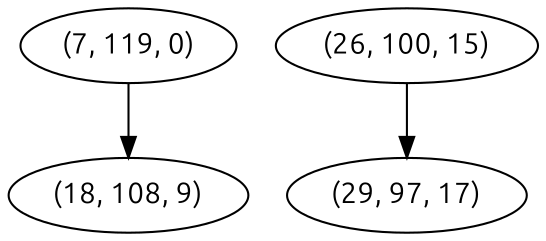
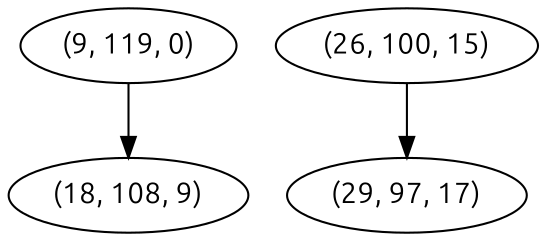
node "(7, 119, 0)": label "(7, 119, 0)" -> "(9, 119, 0)"
